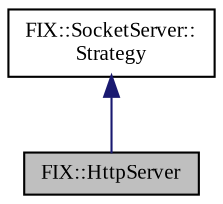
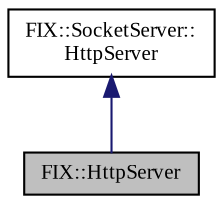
node "FIX::SocketServer:: Strategy": label "FIX::SocketServer:: Strategy" -> "FIX::SocketServer:: HttpServer"
